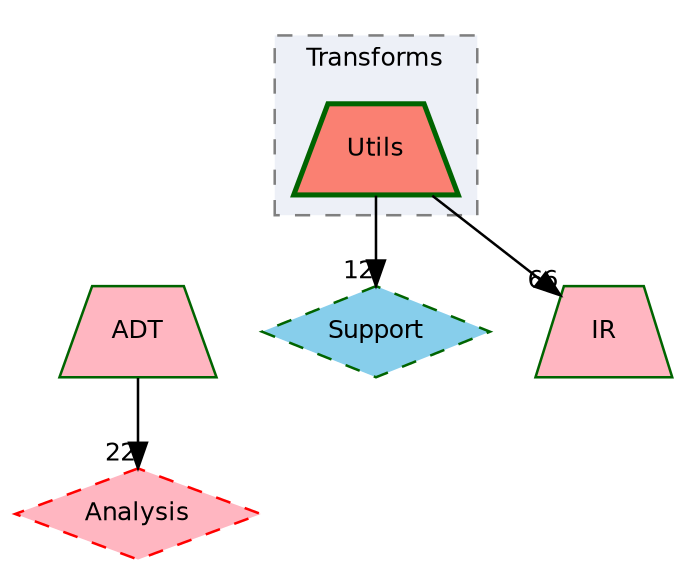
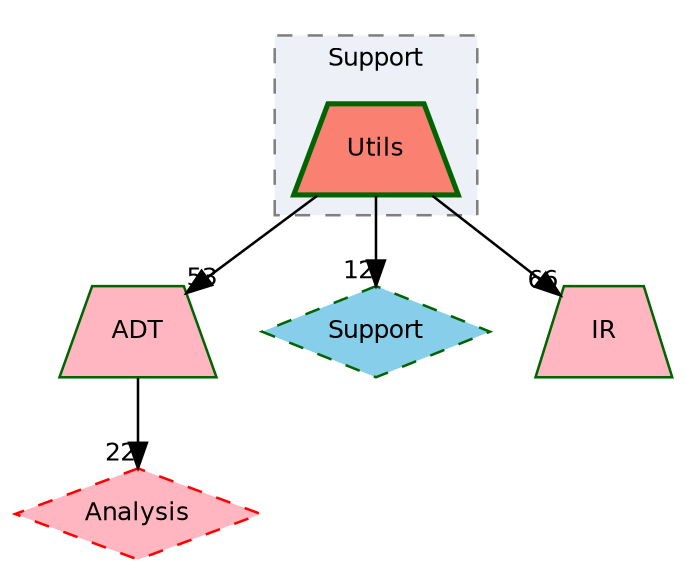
cluster "Transforms": label "Transforms" -> "Support"
edge "Utils" -> "ADT": added
